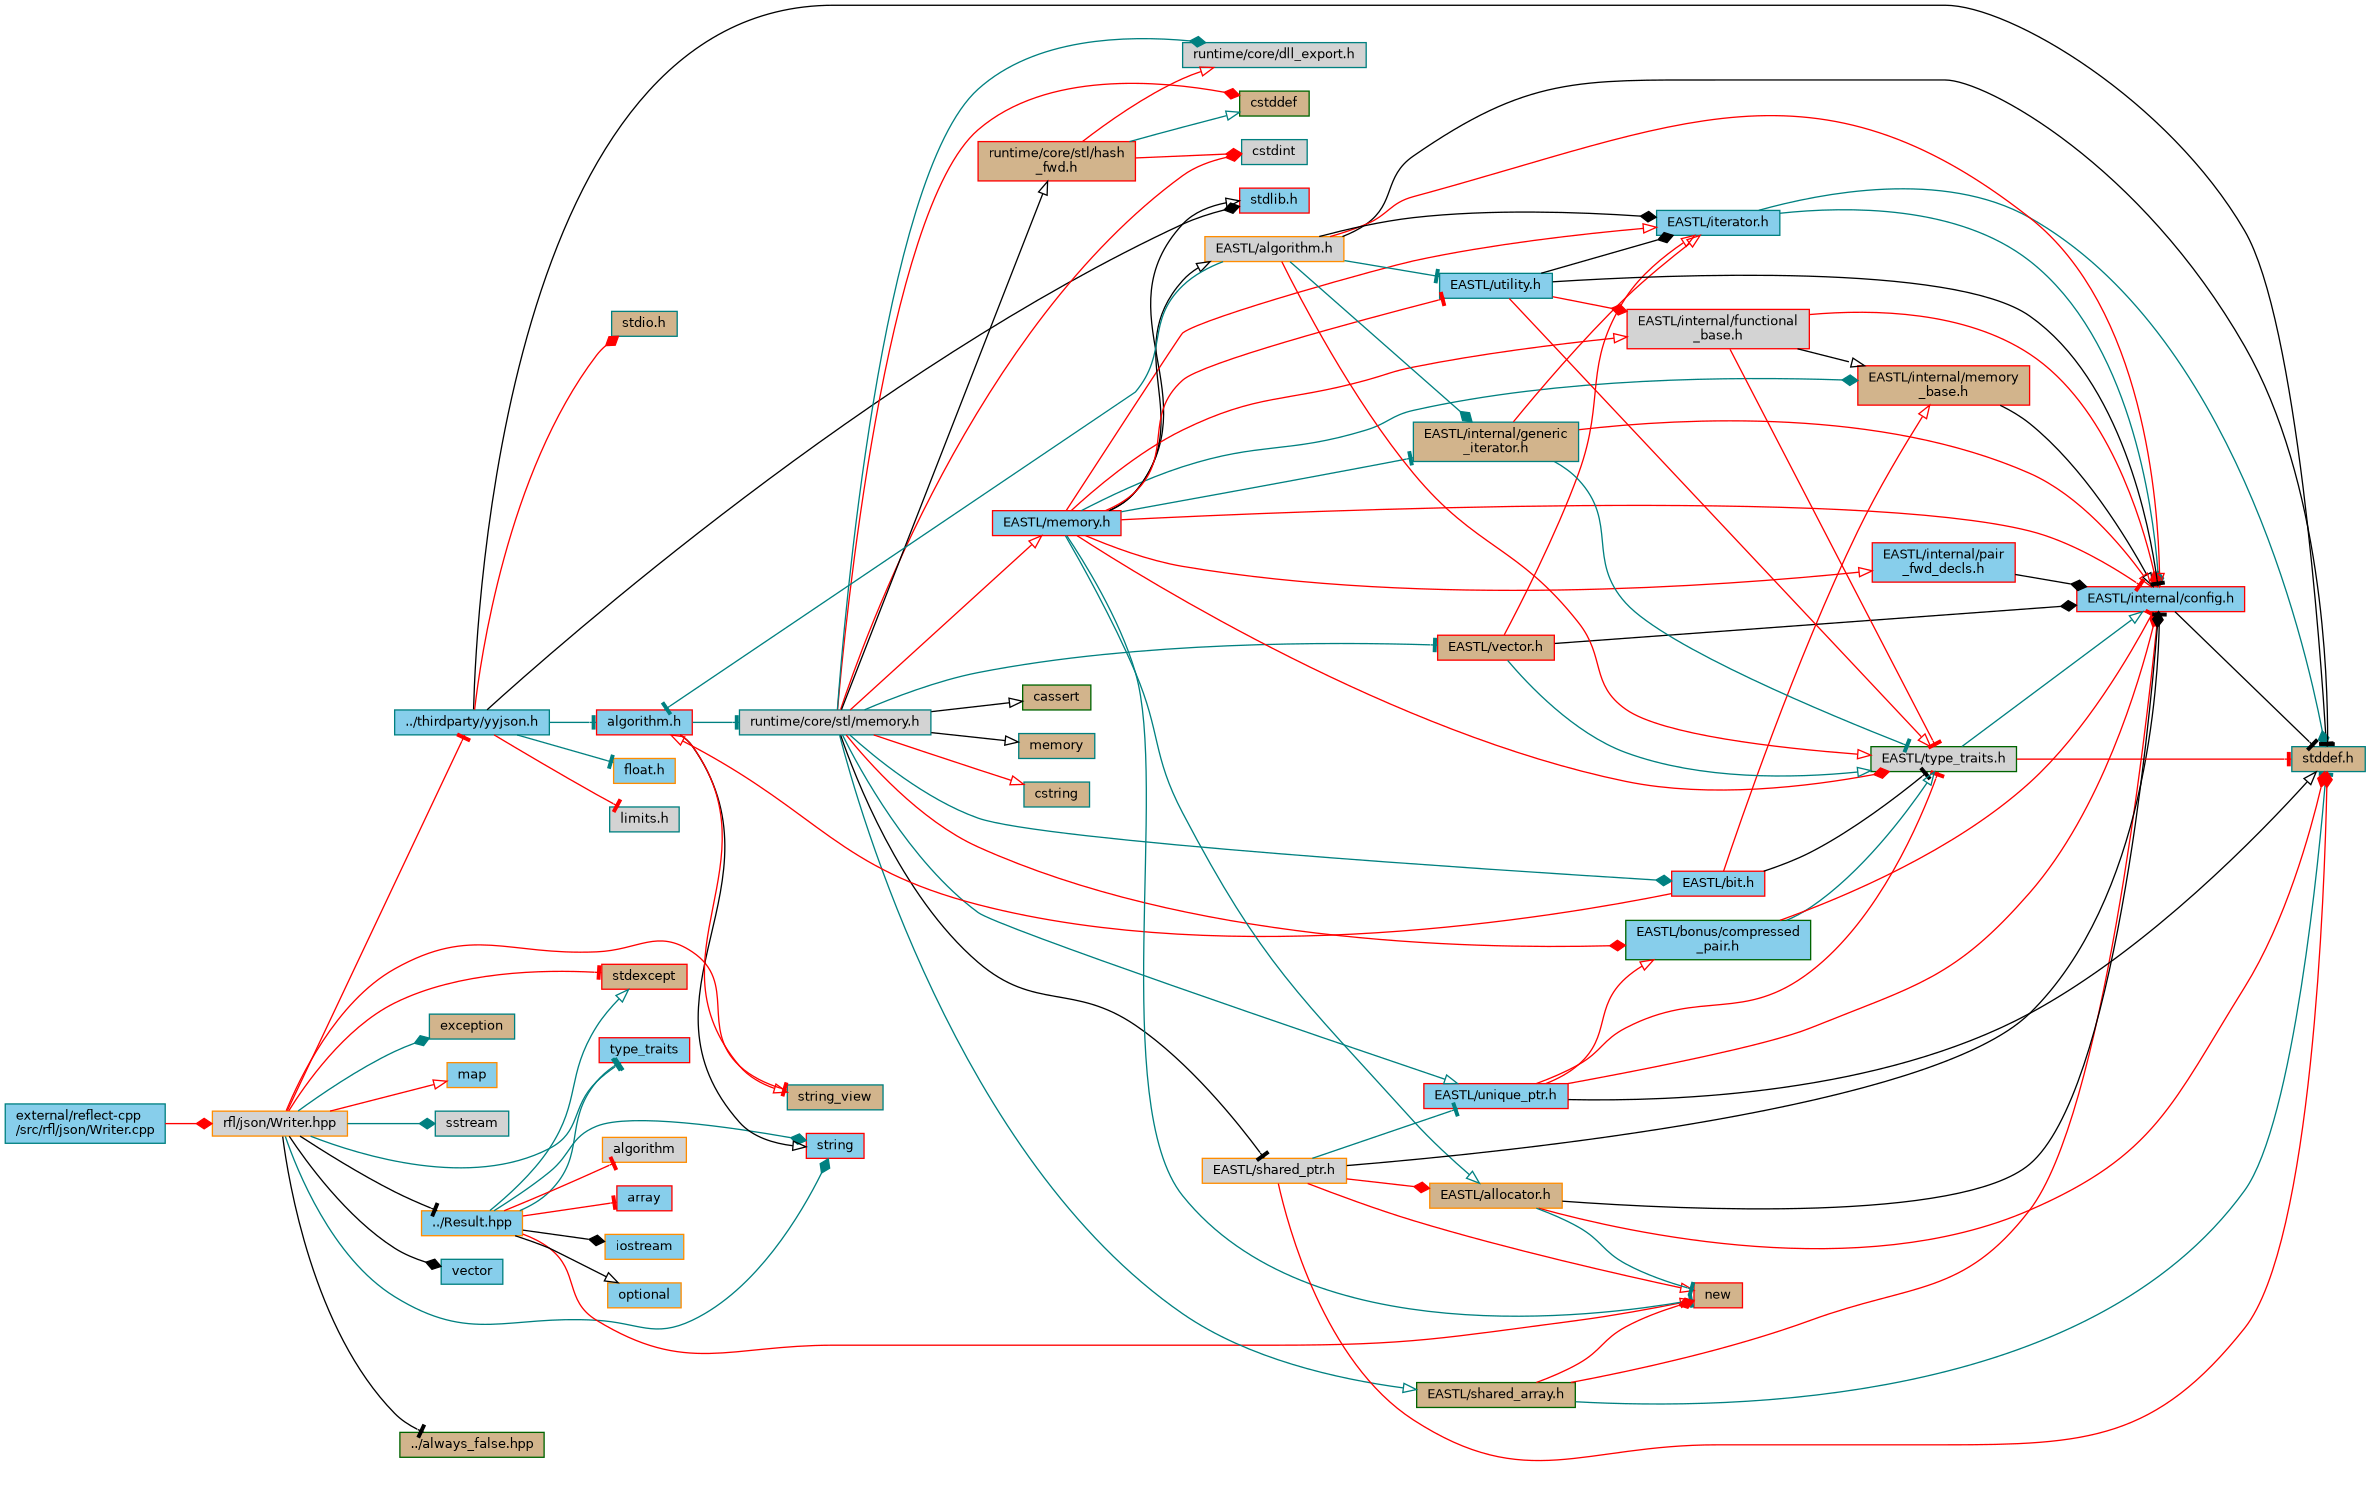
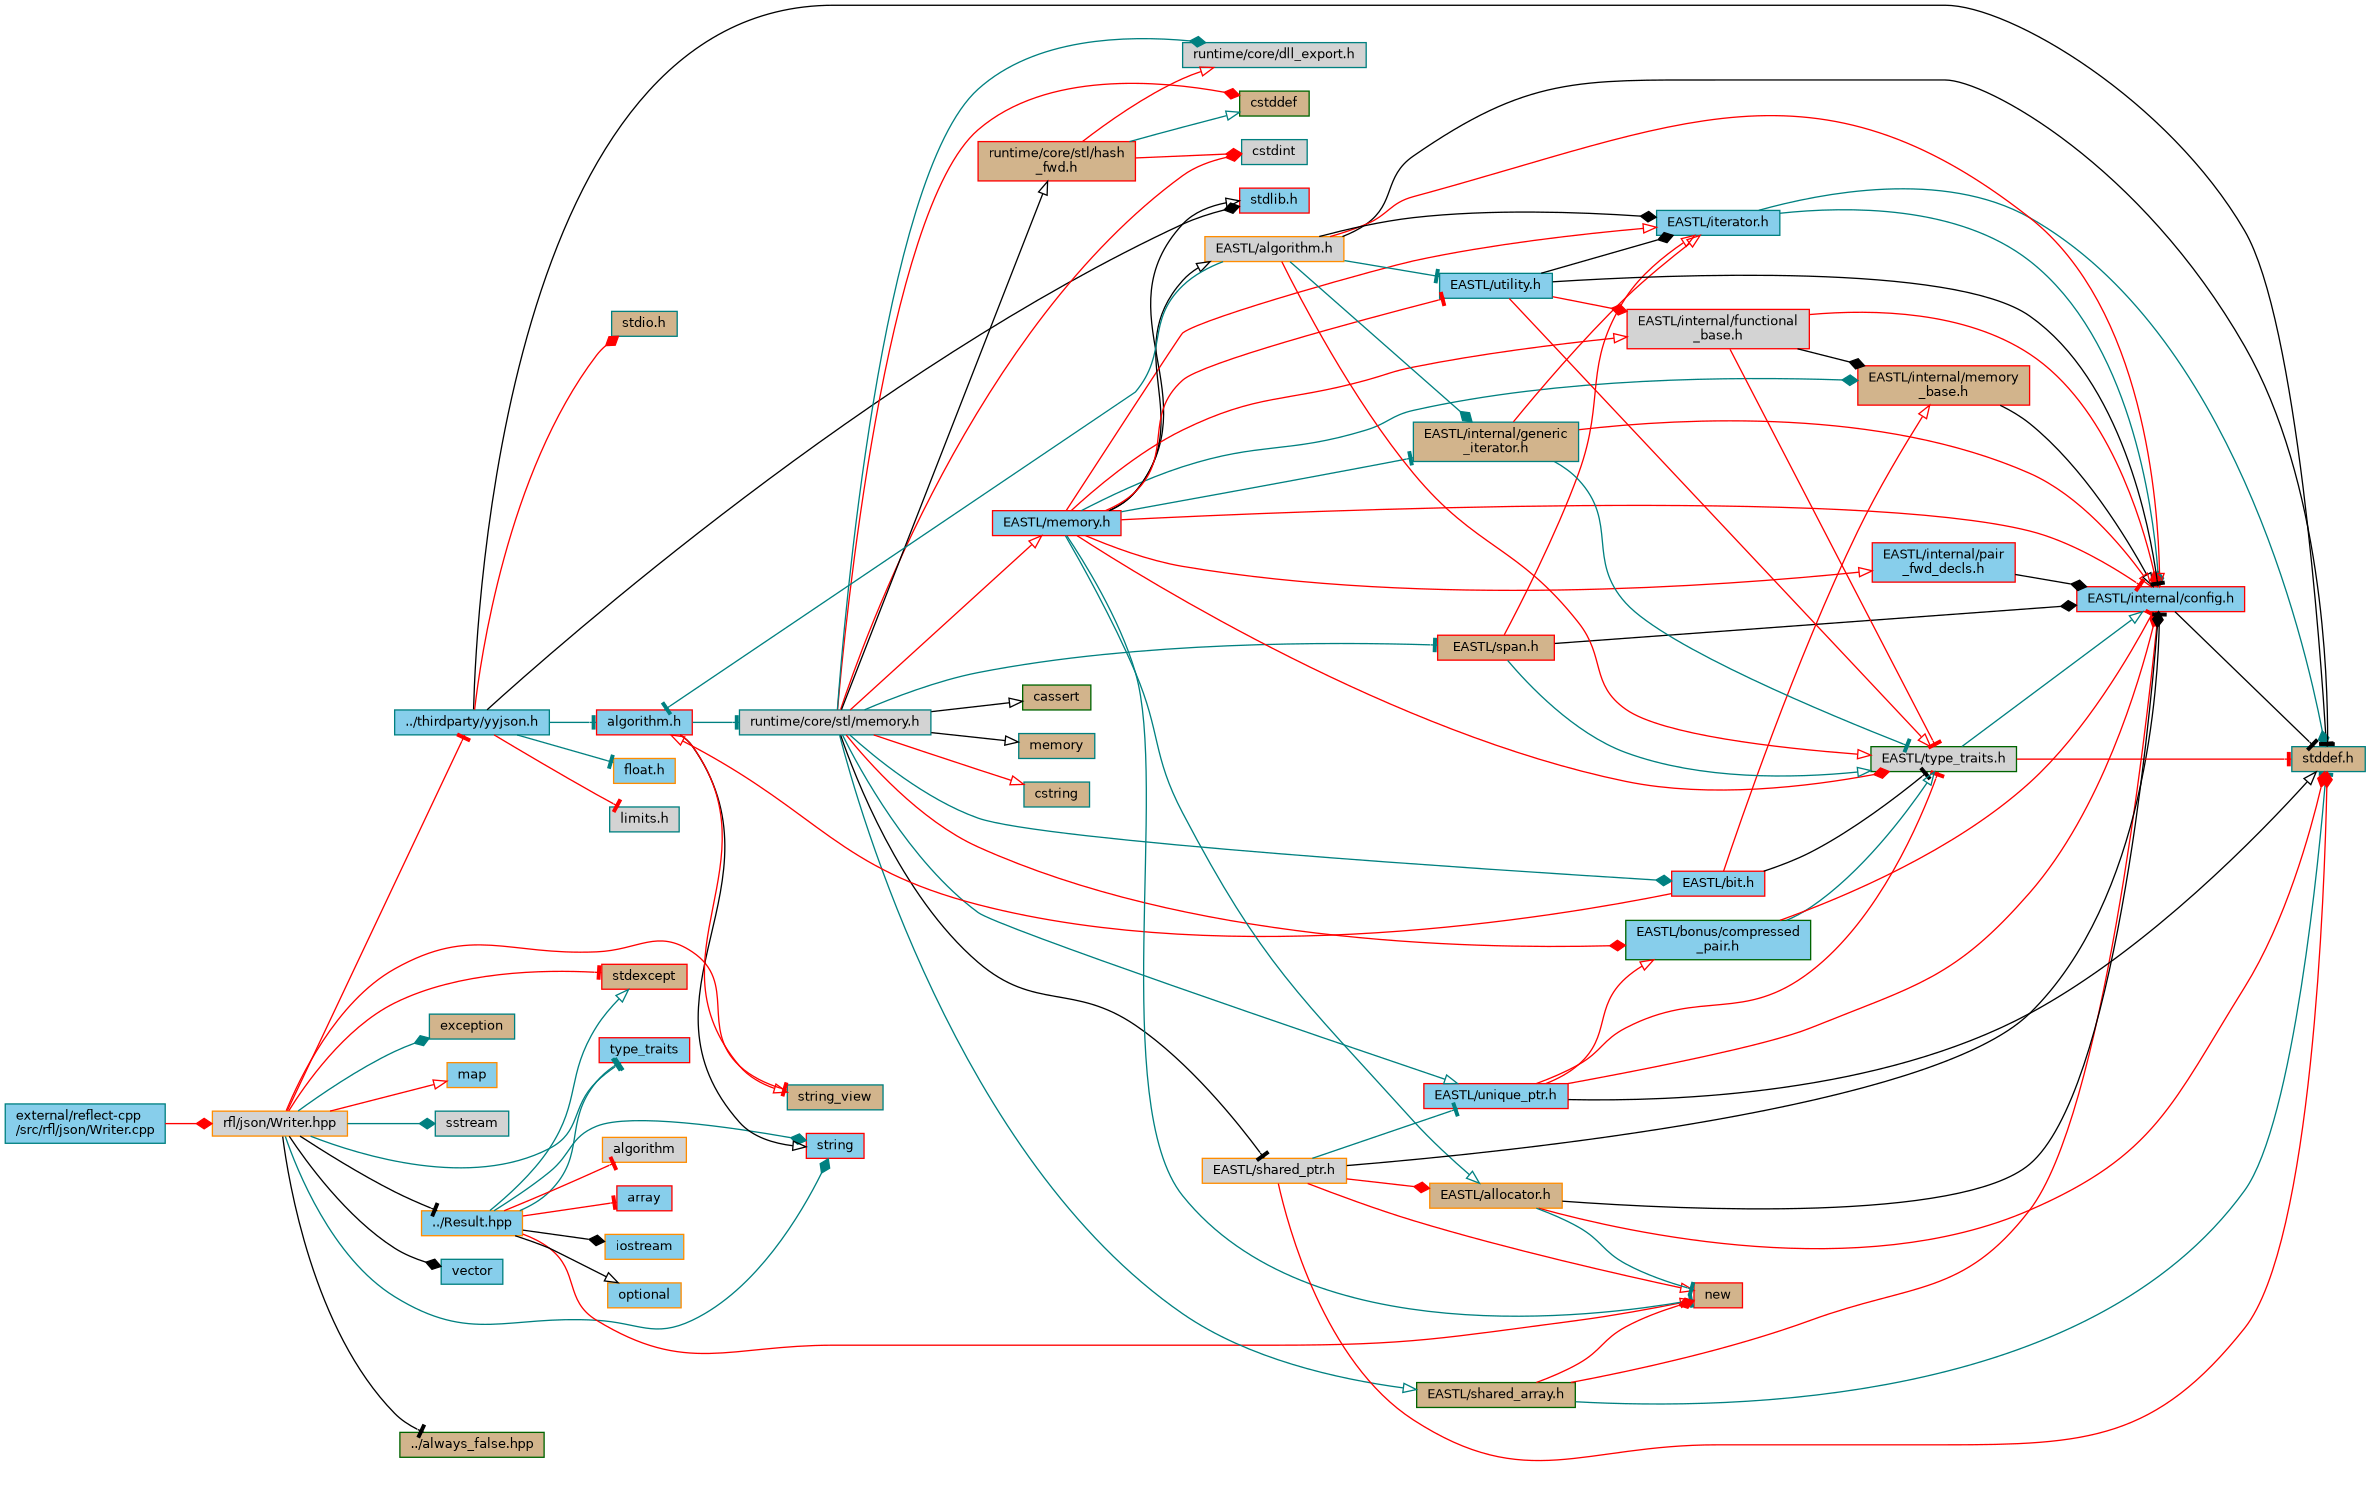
edge "EASTL/internal/functional _base.h" -> "EASTL/internal/memory _base.h": arrowhead onormal -> diamond
node "EASTL/vector.h": label "EASTL/vector.h" -> "EASTL/span.h"
